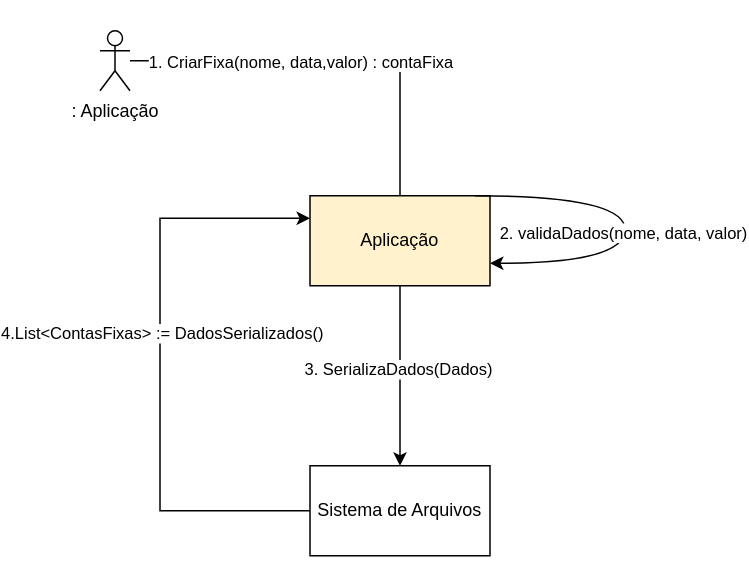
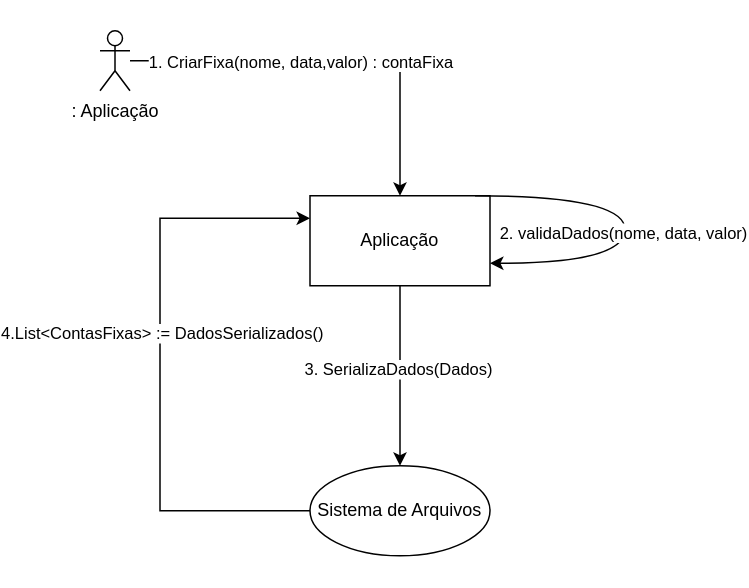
edge ": Aplicação" -- "Aplicação": arrowhead none -> classic
node "Aplicação": fillcolor #fff2cc -> #ffffff
node "Sistema de Arquivos": shape rectangle -> ellipse
